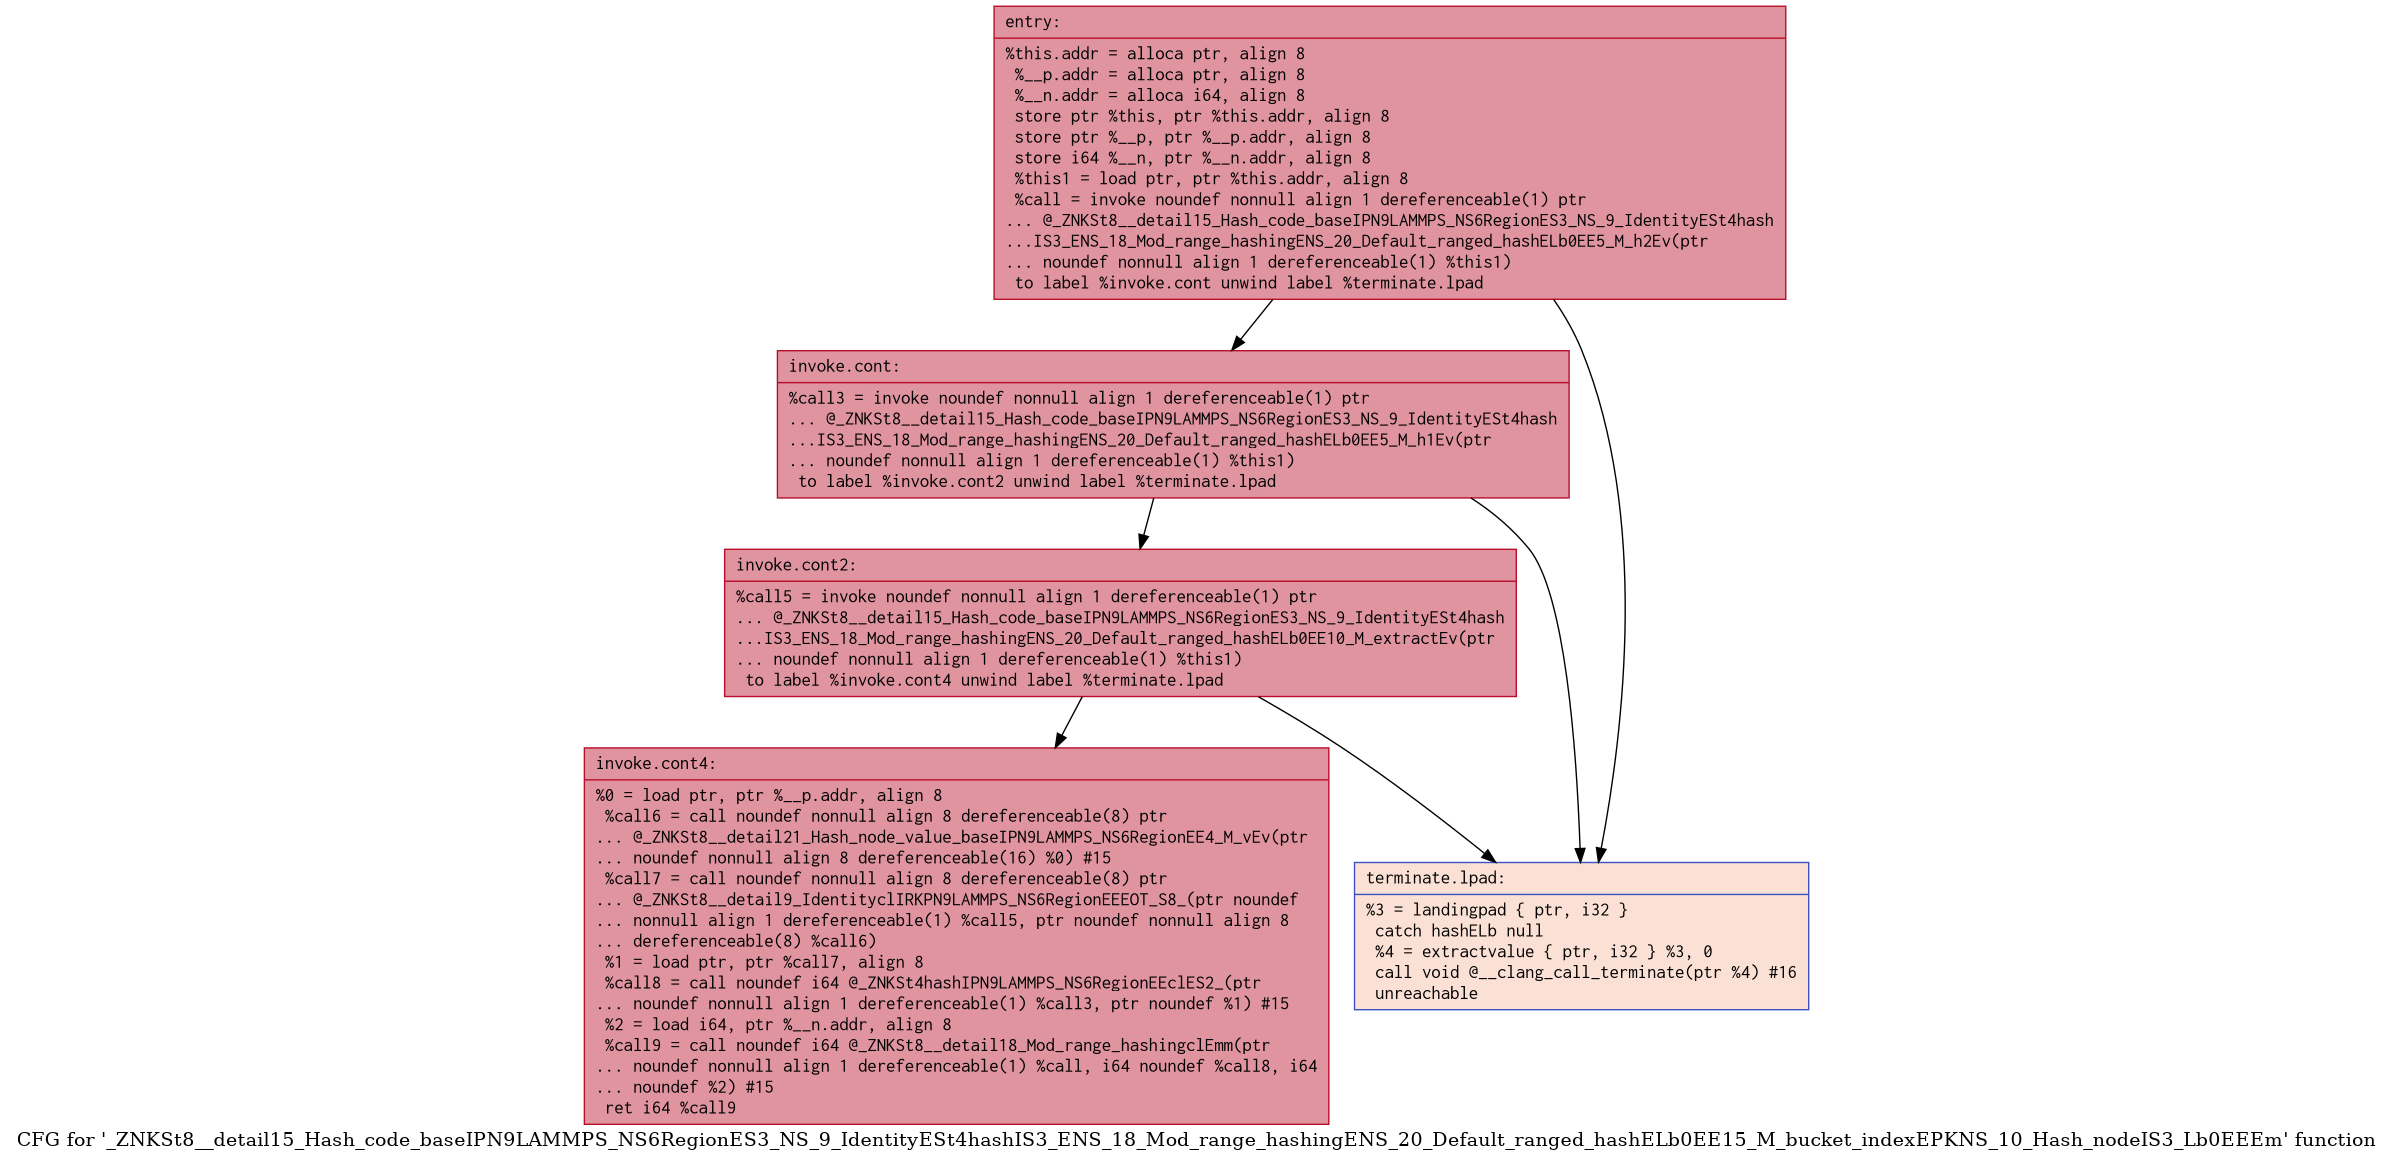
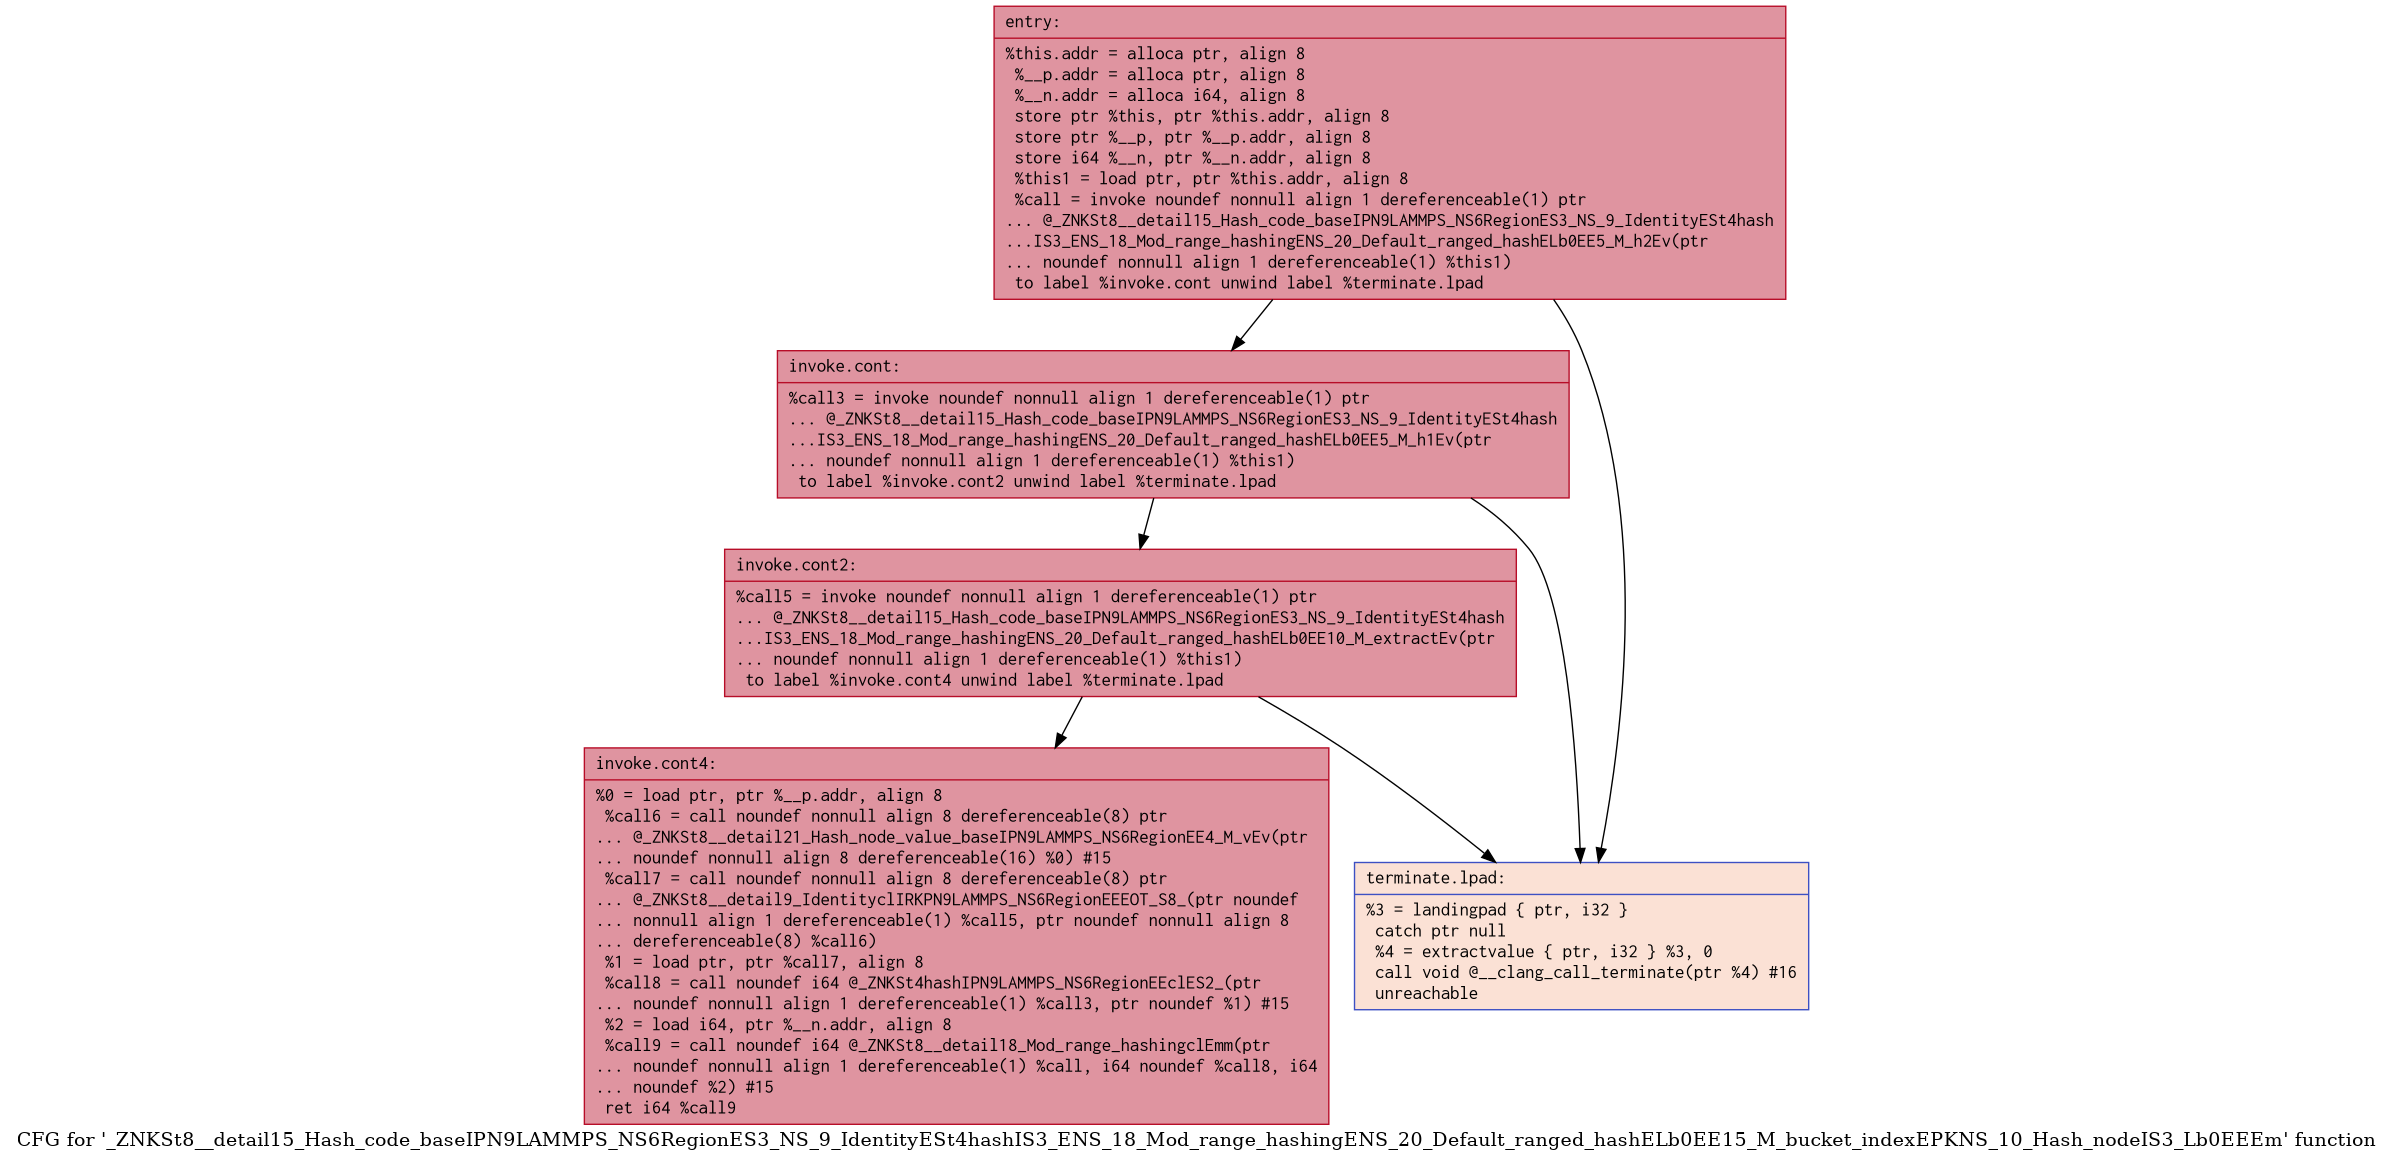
node "terminate.lpad:": text "catch hashELb null" -> "catch ptr null"
